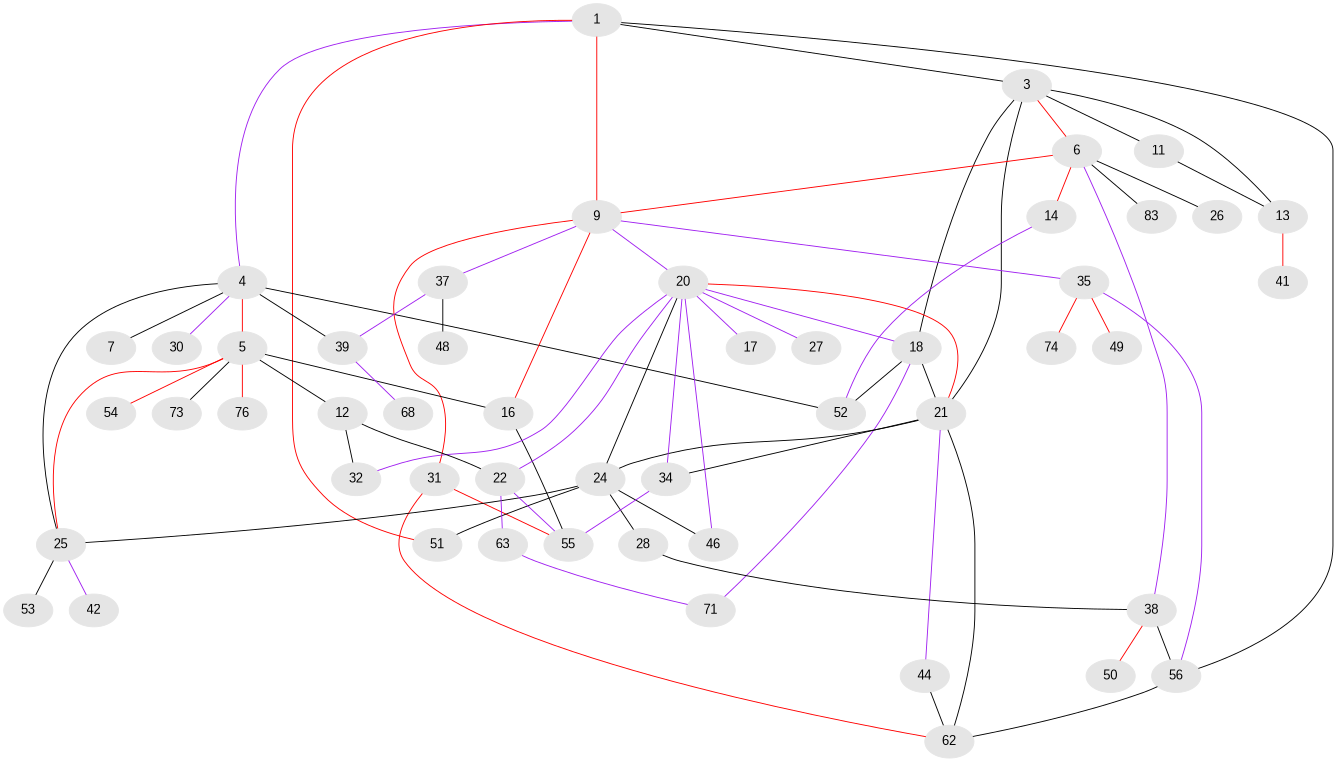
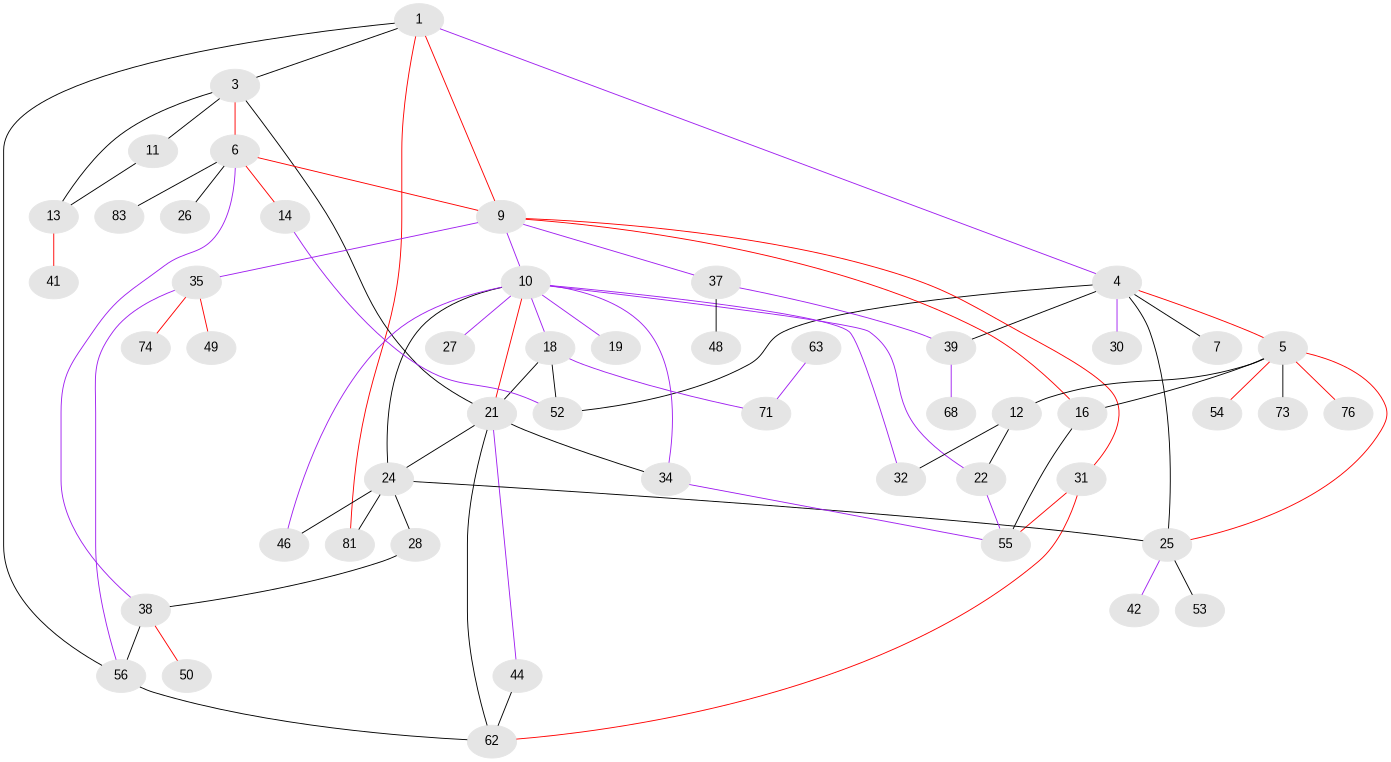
edge "3" -- "18": removed
node "20": label "20" -> "10"
node "17": label "17" -> "19"
edge "22" -- "63": removed
node "51": label "51" -> "81"
